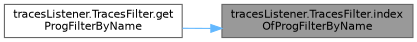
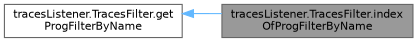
edge "tracesListener.TracesFilter.get ProgFilterByName" -> "tracesListener.TracesFilter.index OfProgFilterByName": reversed
